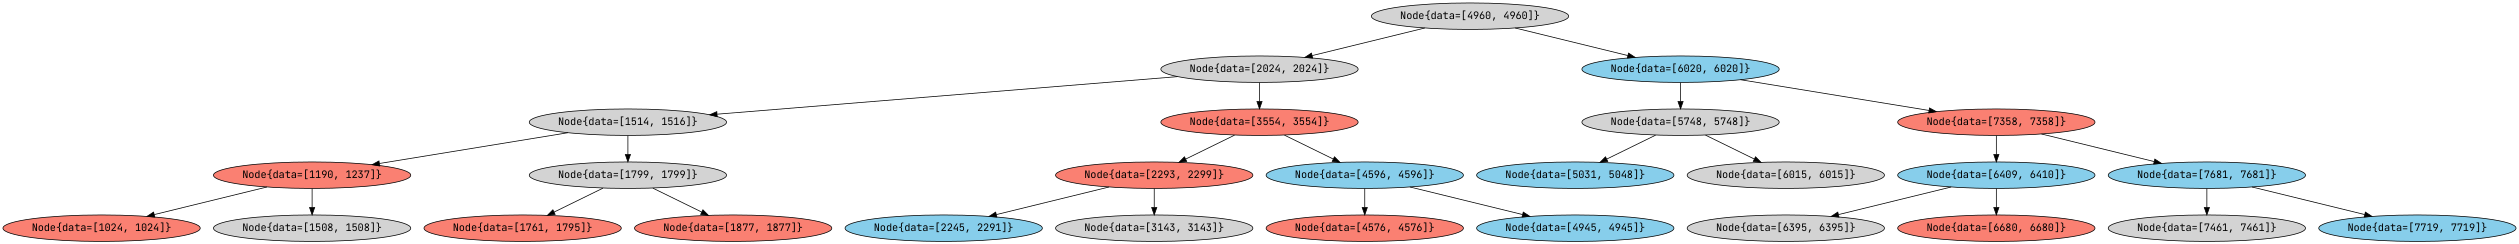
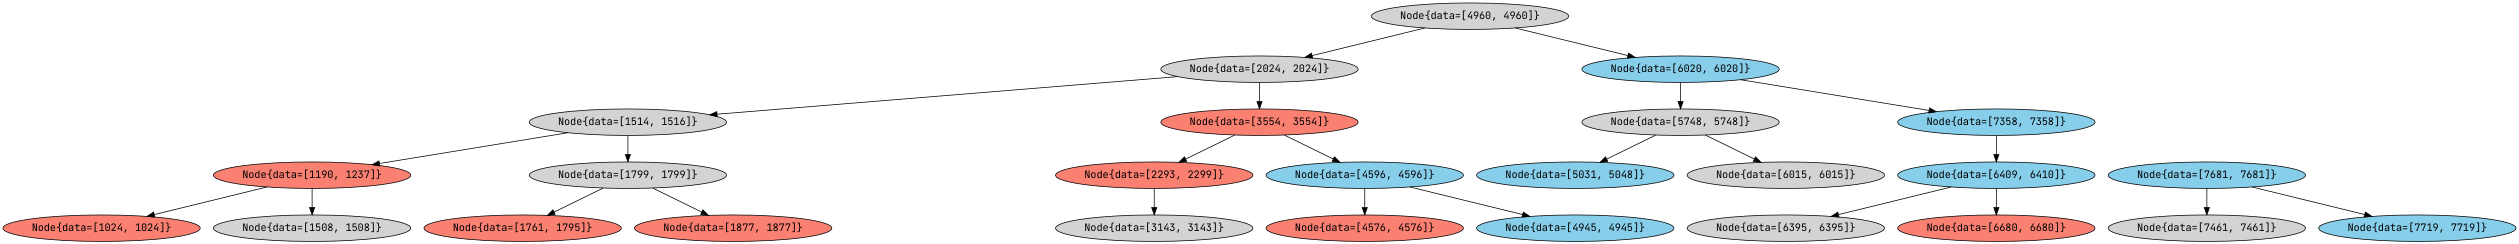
node "Node{data=[7358, 7358]}": fillcolor salmon -> skyblue
edge "Node{data=[7358, 7358]}" -> "Node{data=[7681, 7681]}": removed
node "Node{data=[2245, 2291]}": removed
